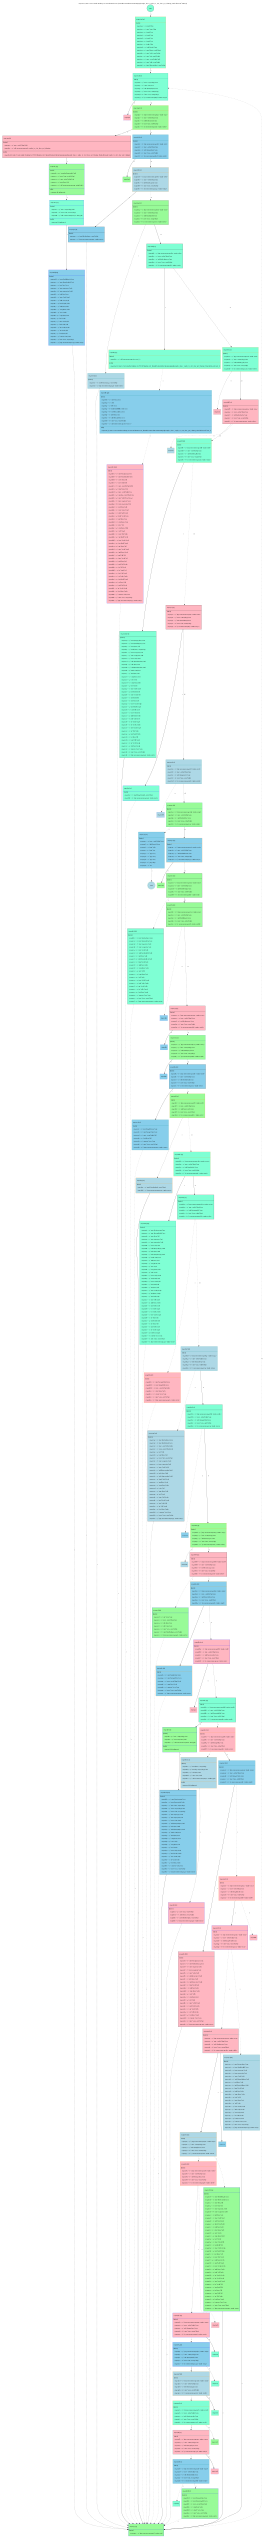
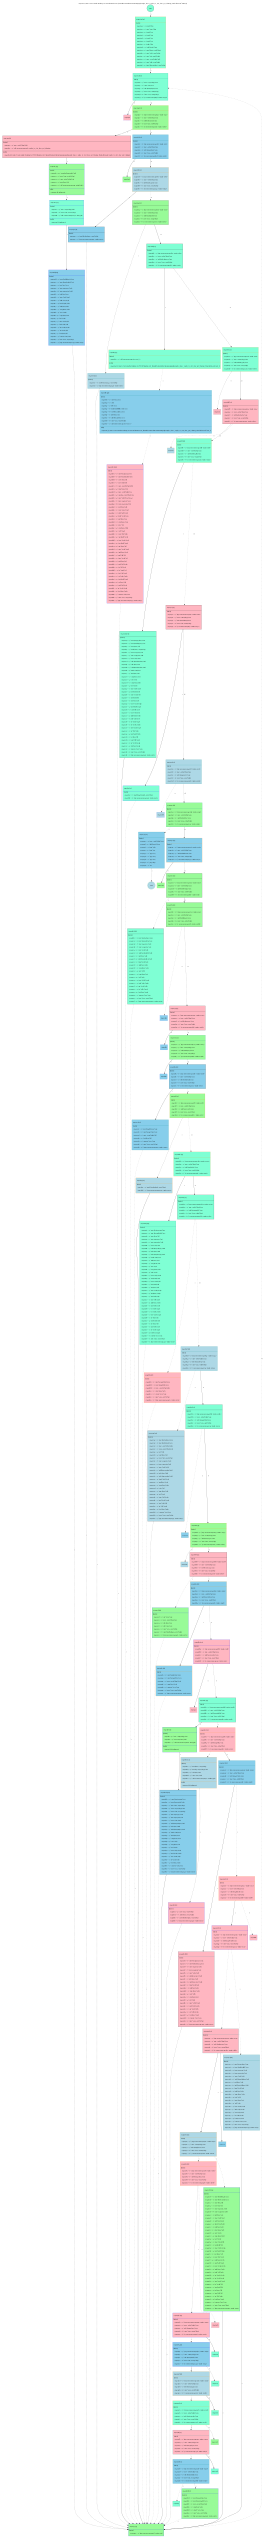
node "0x40237d": fillcolor lightpink -> aquamarine
